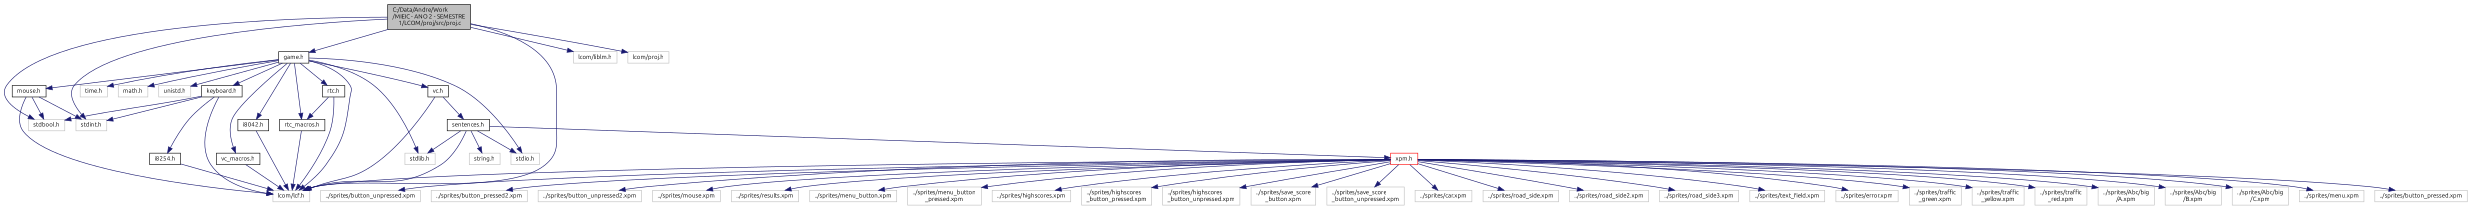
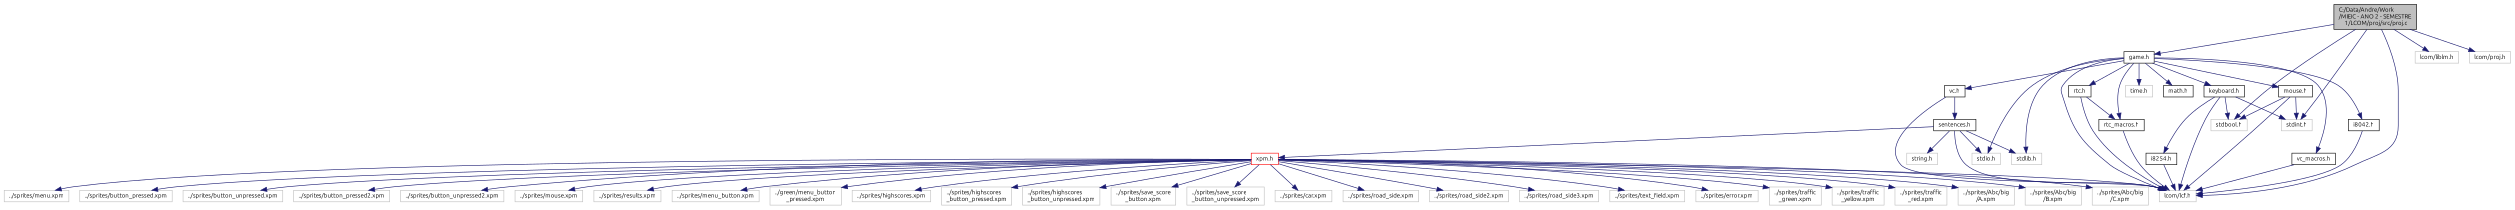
node "math.h": color grey75 -> black
node "unistd.h": removed
node "../sprites/menu_button _pressed.xpm": label "../sprites/menu_button _pressed.xpm" -> "../green/menu_button _pressed.xpm"
